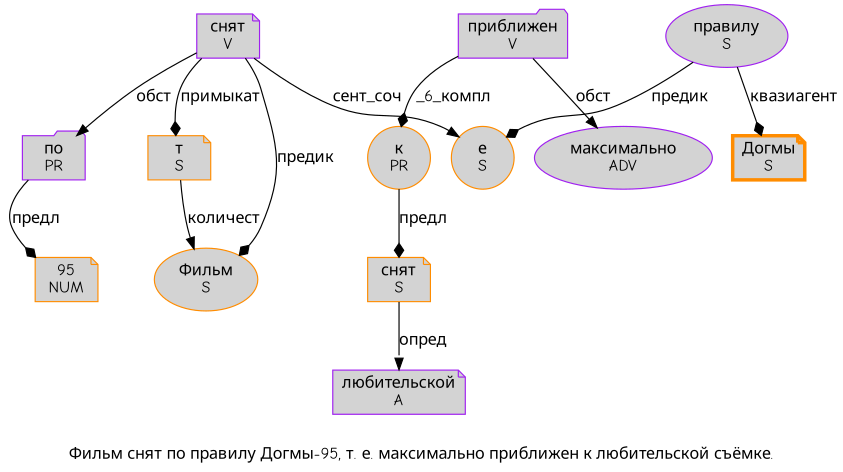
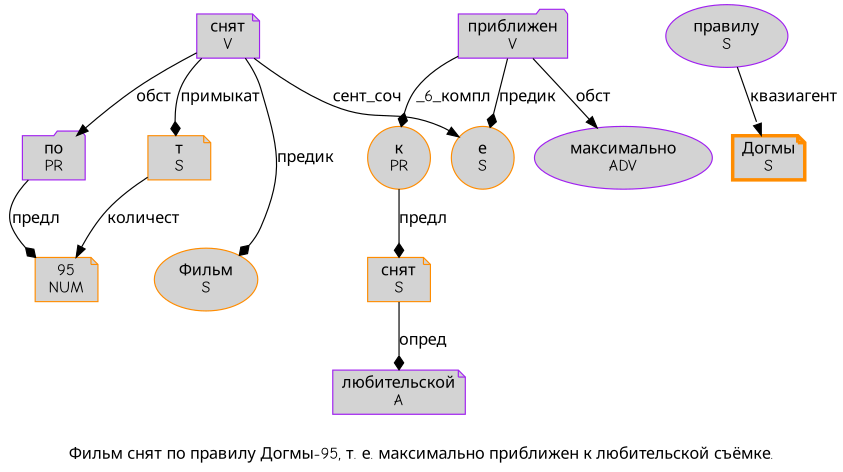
edge "правилу S" -> "Догмы S": arrowhead diamond -> normal
edge "правилу S" -> "е S": now "приближен V" -> "е S"
edge "т S" -> "Фильм S": now "т S" -> "95 NUM"
edge "снят S" -> "любительской A": arrowhead normal -> diamond
